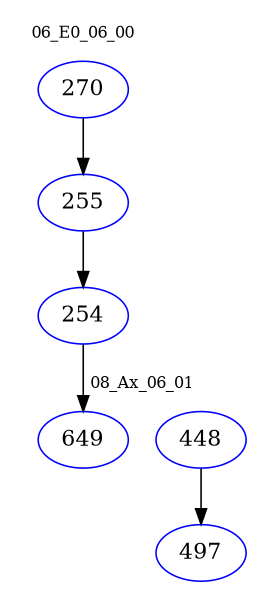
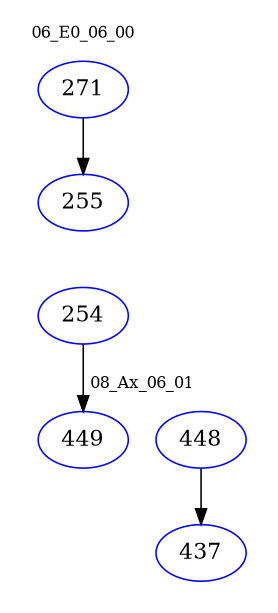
node "270": label "270" -> "271"
edge "255" -> "254": removed
node "649": label "649" -> "449"
node "497": label "497" -> "437"
